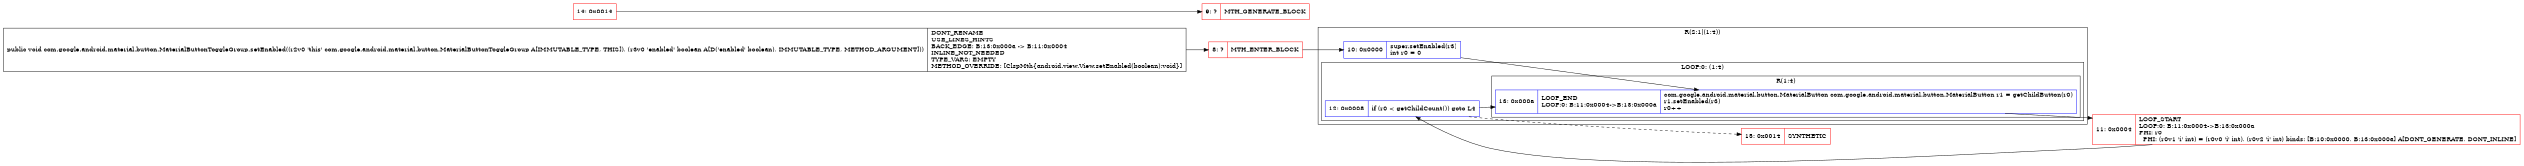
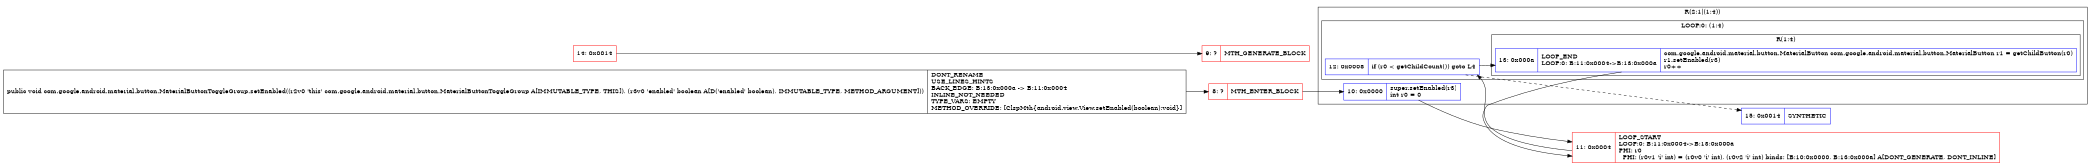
edge "10: 0x0000" -> "13: 0x000a": now "10: 0x0000" -> "11: 0x0004"
node "15: 0x0014": color red -> blue
